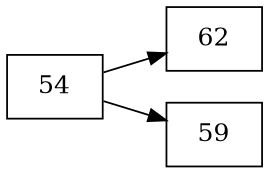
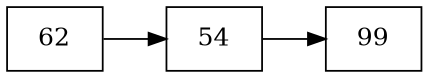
edge "54" -> "62": reversed
node "59": label "59" -> "99"
